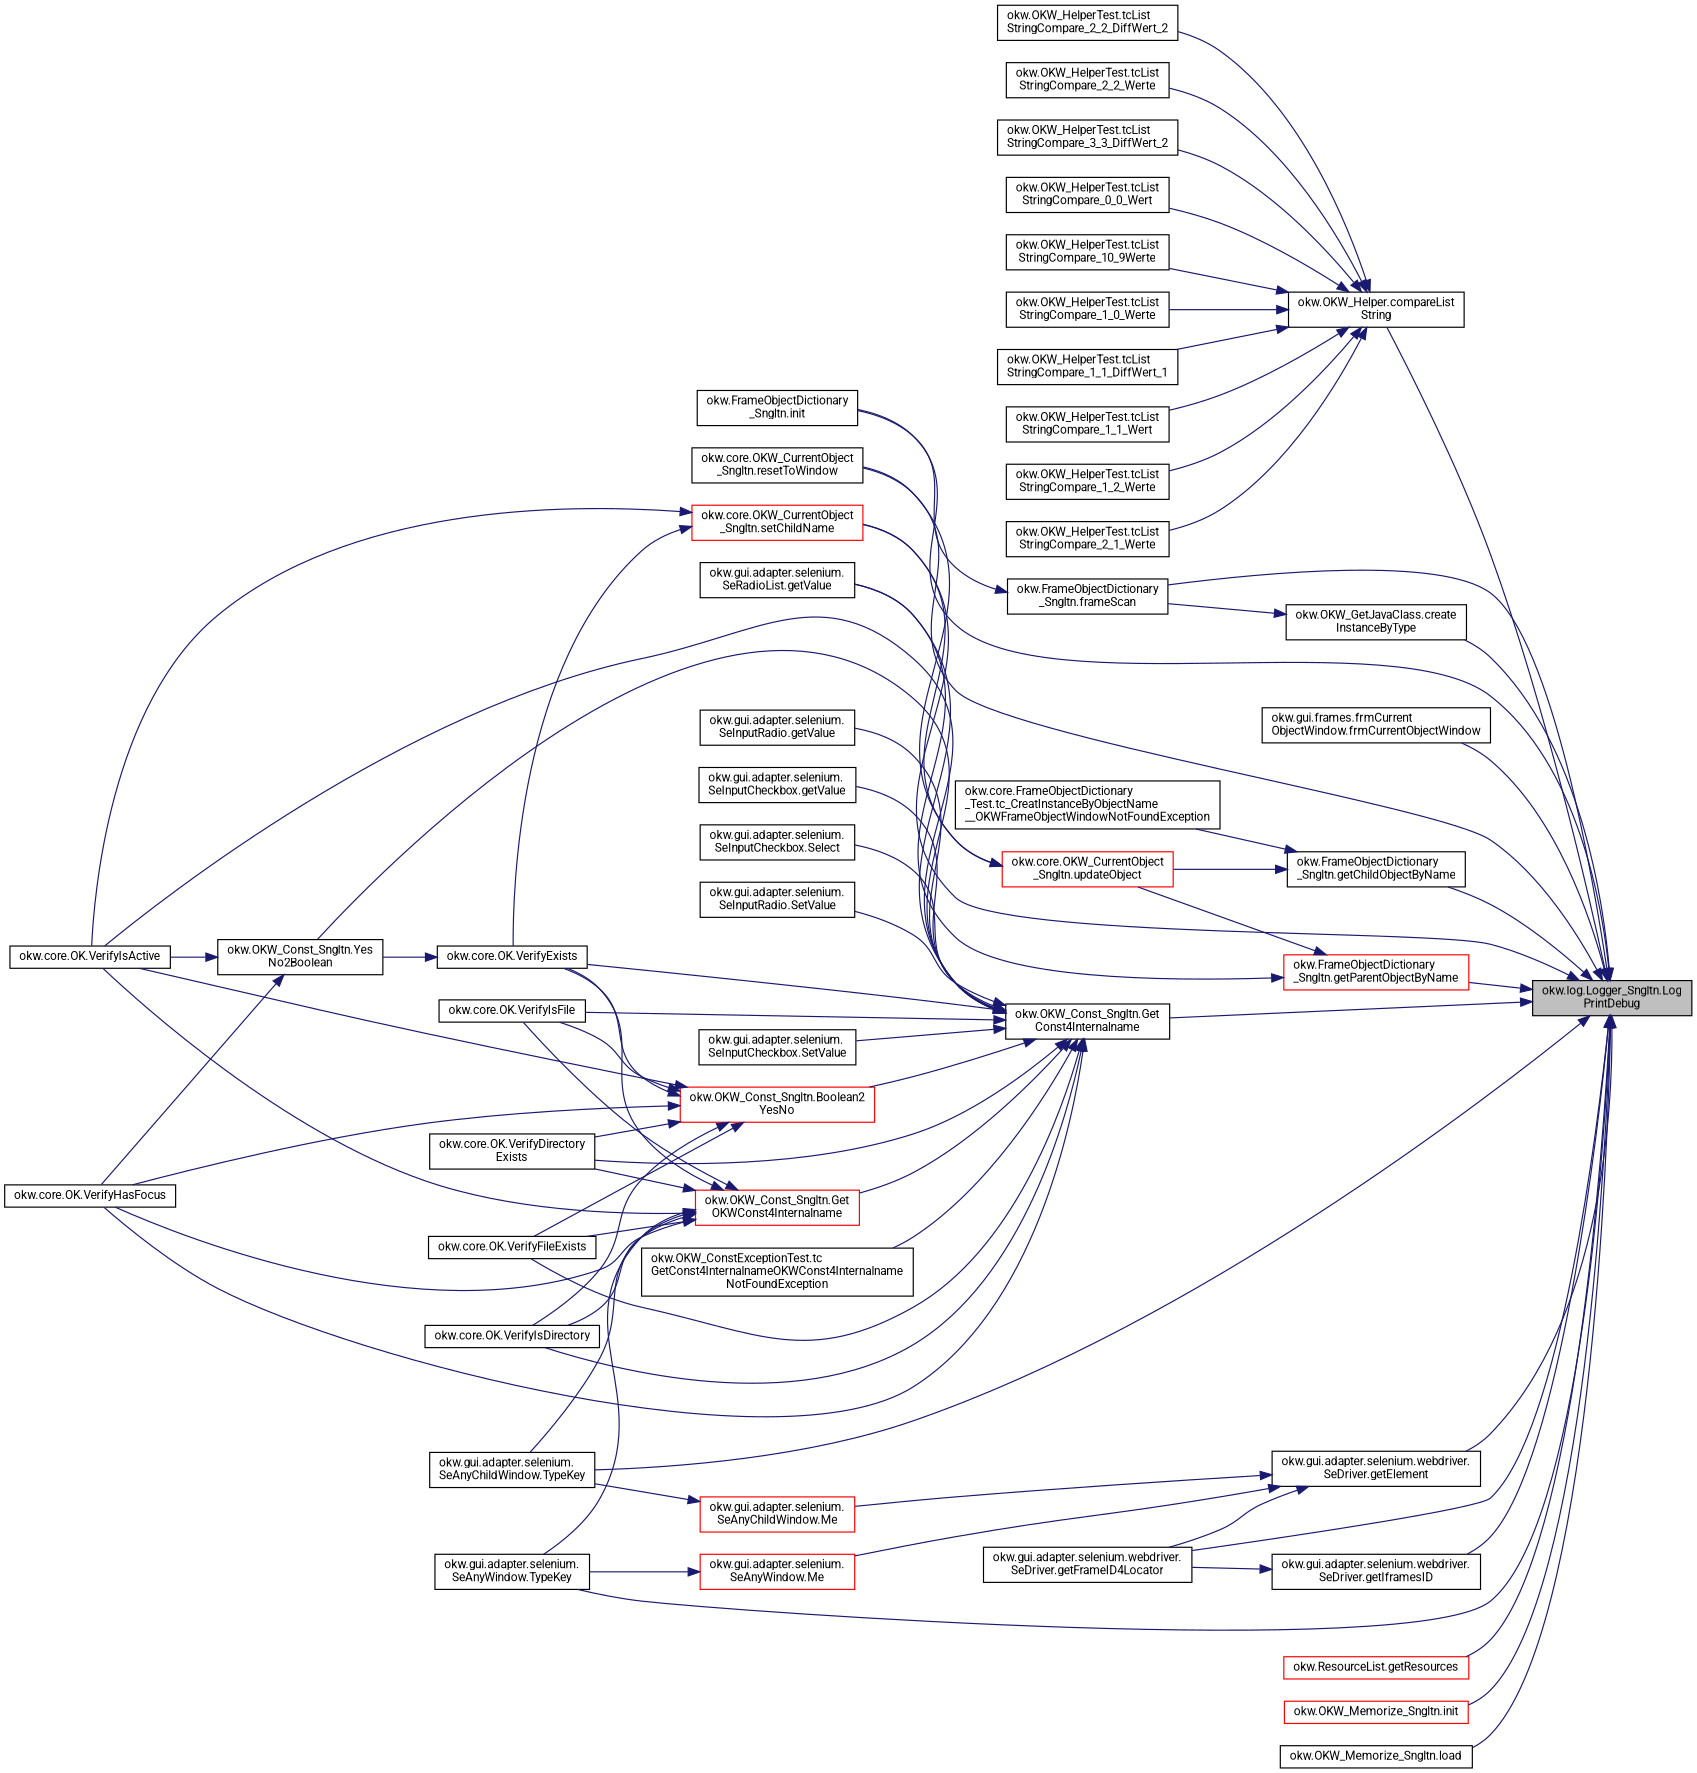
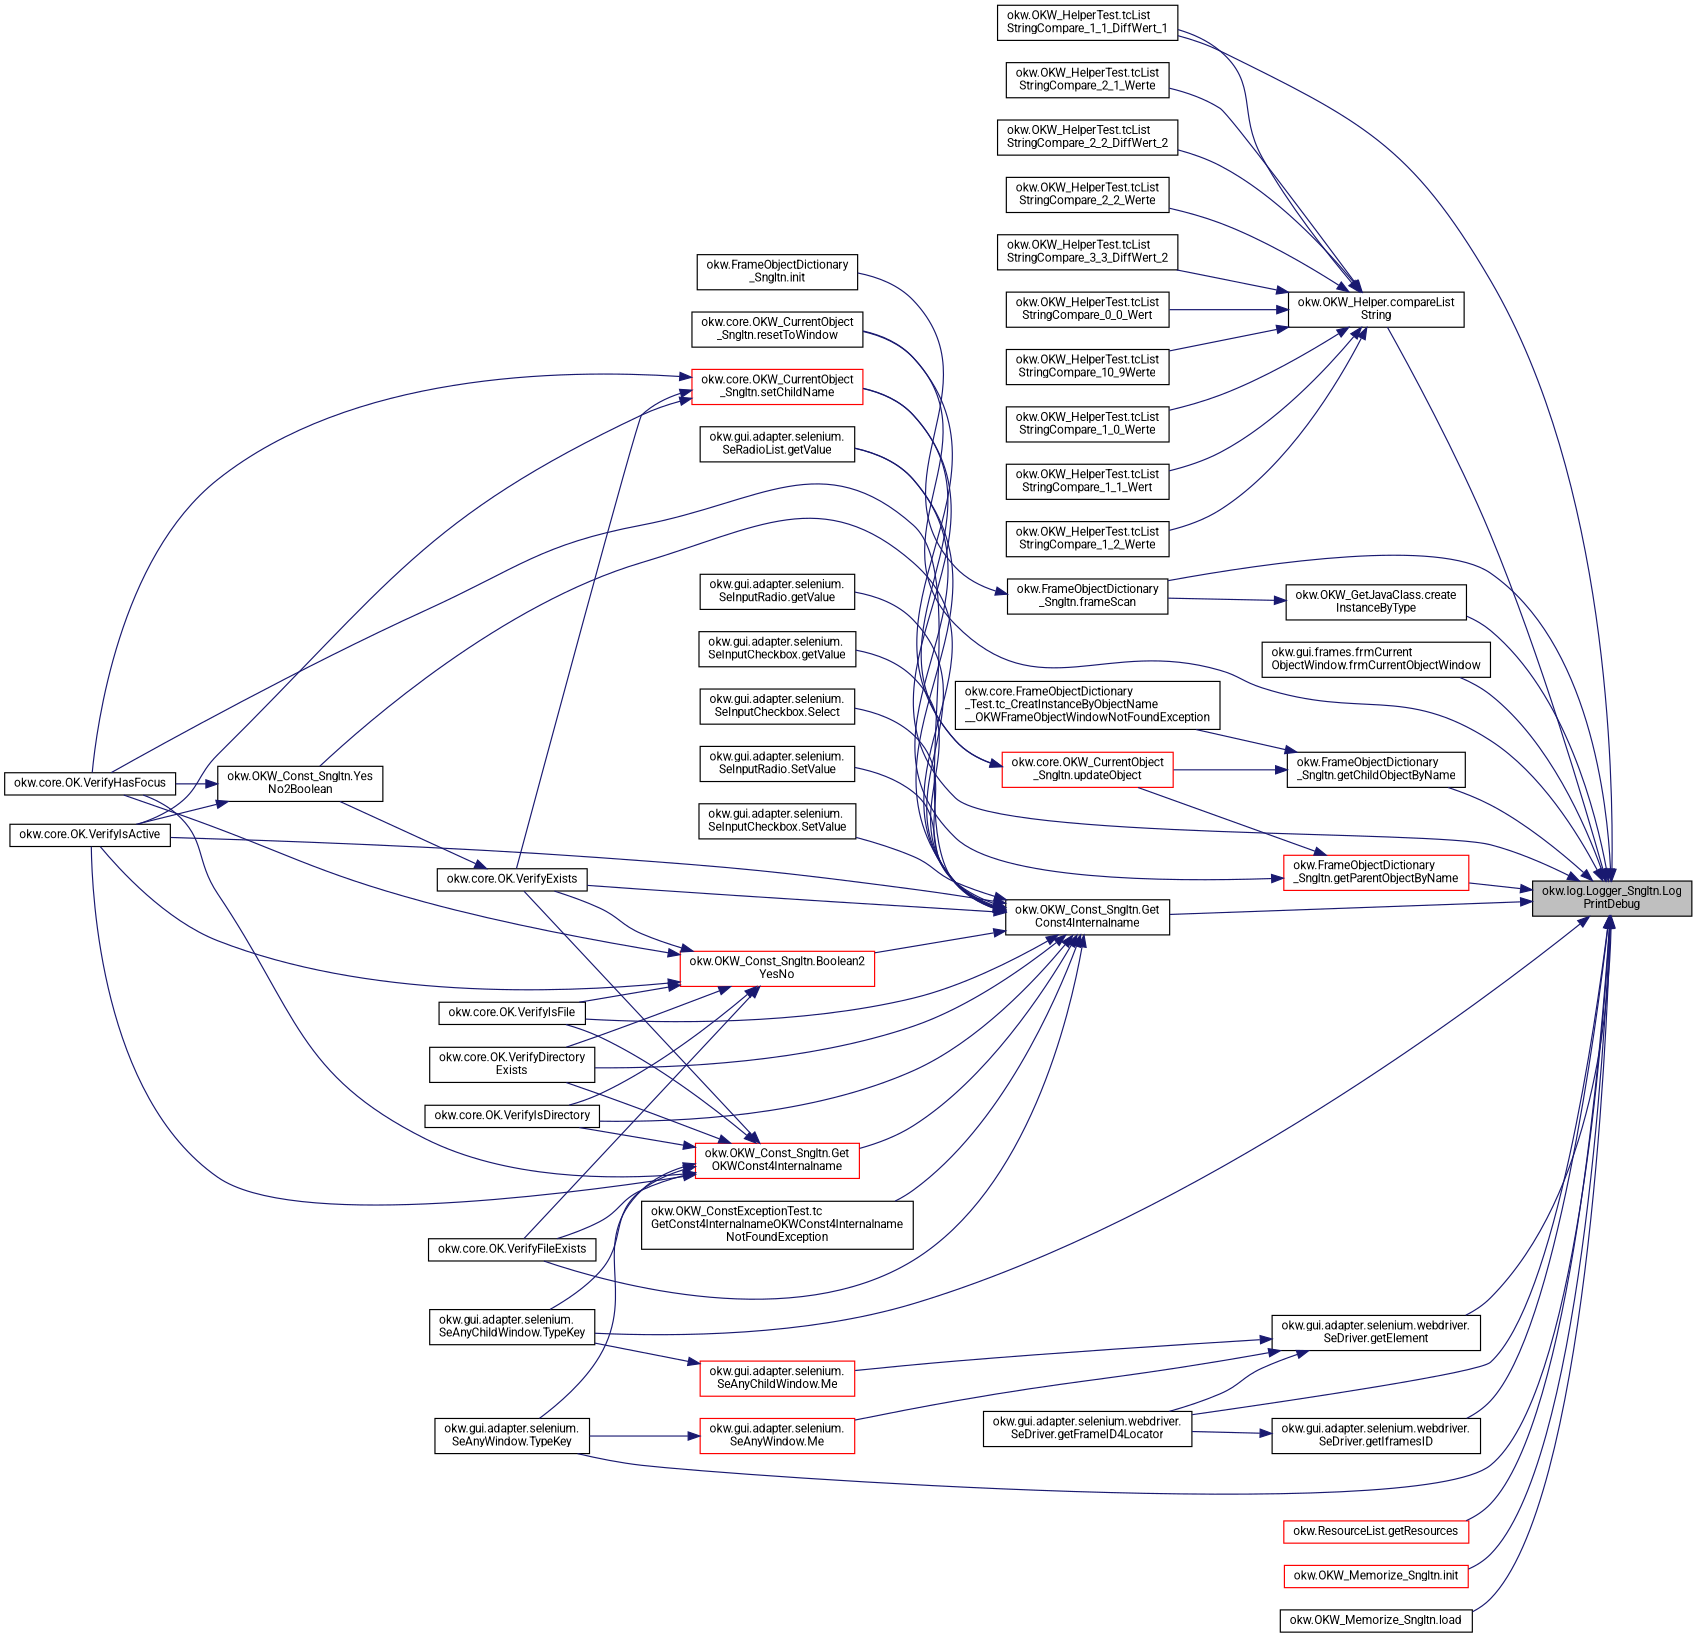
edge "okw.core.OK.VerifyHasFocus" -> "okw.core.OKW_CurrentObject _Sngltn.setChildName": added
edge "okw.FrameObjectDictionary _Sngltn.init" -> "okw.log.Logger_Sngltn.Log PrintDebug": now "okw.OKW_HelperTest.tcList StringCompare_1_1_DiffWert_1" -> "okw.log.Logger_Sngltn.Log PrintDebug"
